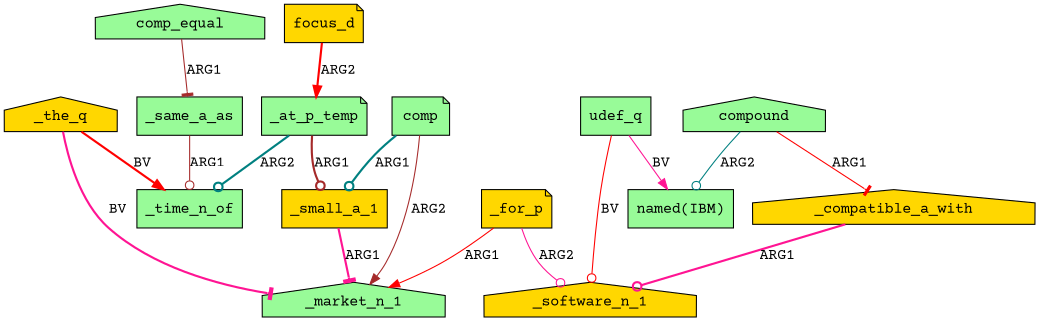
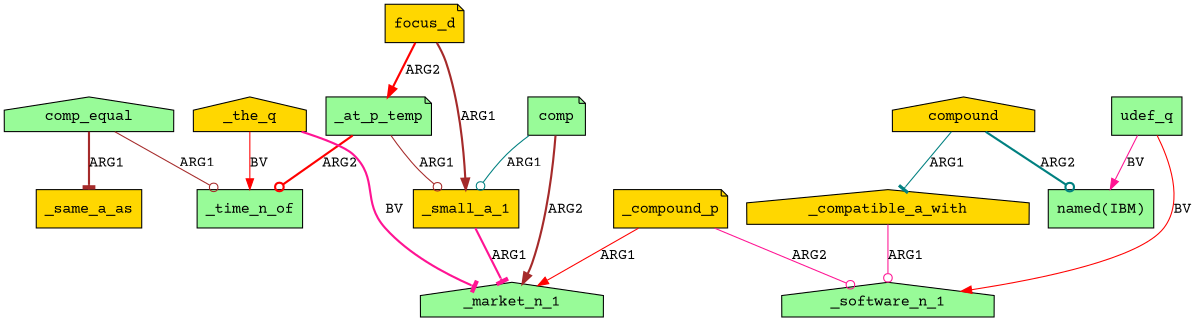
edge "comp_equal" -> "_same_a_as": style solid -> bold
edge "focus_d" -> "_small_a_1": added, label "ARG1"
node "_same_a_as": fillcolor palegreen -> gold
node "compound": fillcolor palegreen -> gold
edge "compound" -> "named(IBM)": style solid -> bold
edge "_the_q" -> "_time_n_of": style bold -> solid
edge "comp" -> "_small_a_1": style bold -> solid
edge "_same_a_as" -> "_time_n_of": now "comp_equal" -> "_time_n_of"
edge "_at_p_temp" -> "_small_a_1": style bold -> solid
edge "_at_p_temp" -> "_time_n_of": color teal -> red
edge "compound" -> "_compatible_a_with": color red -> teal
edge "udef_q" -> "_software_n_1": arrowhead odot -> normal
edge "comp" -> "_market_n_1": style solid -> bold
node "_for_p": label "_for_p" -> "_compound_p"
edge "_compatible_a_with" -> "_software_n_1": style bold -> solid
node "_software_n_1": fillcolor gold -> palegreen
